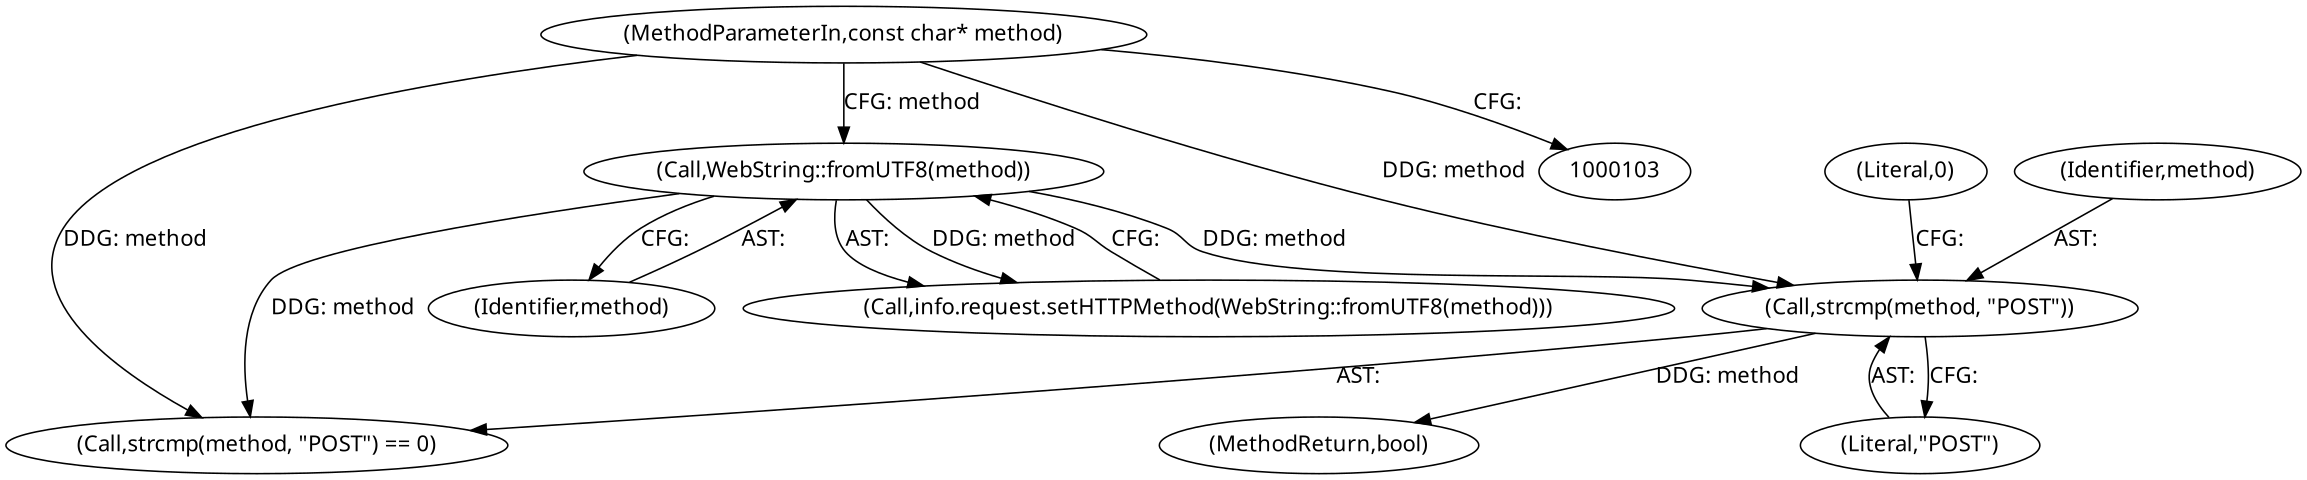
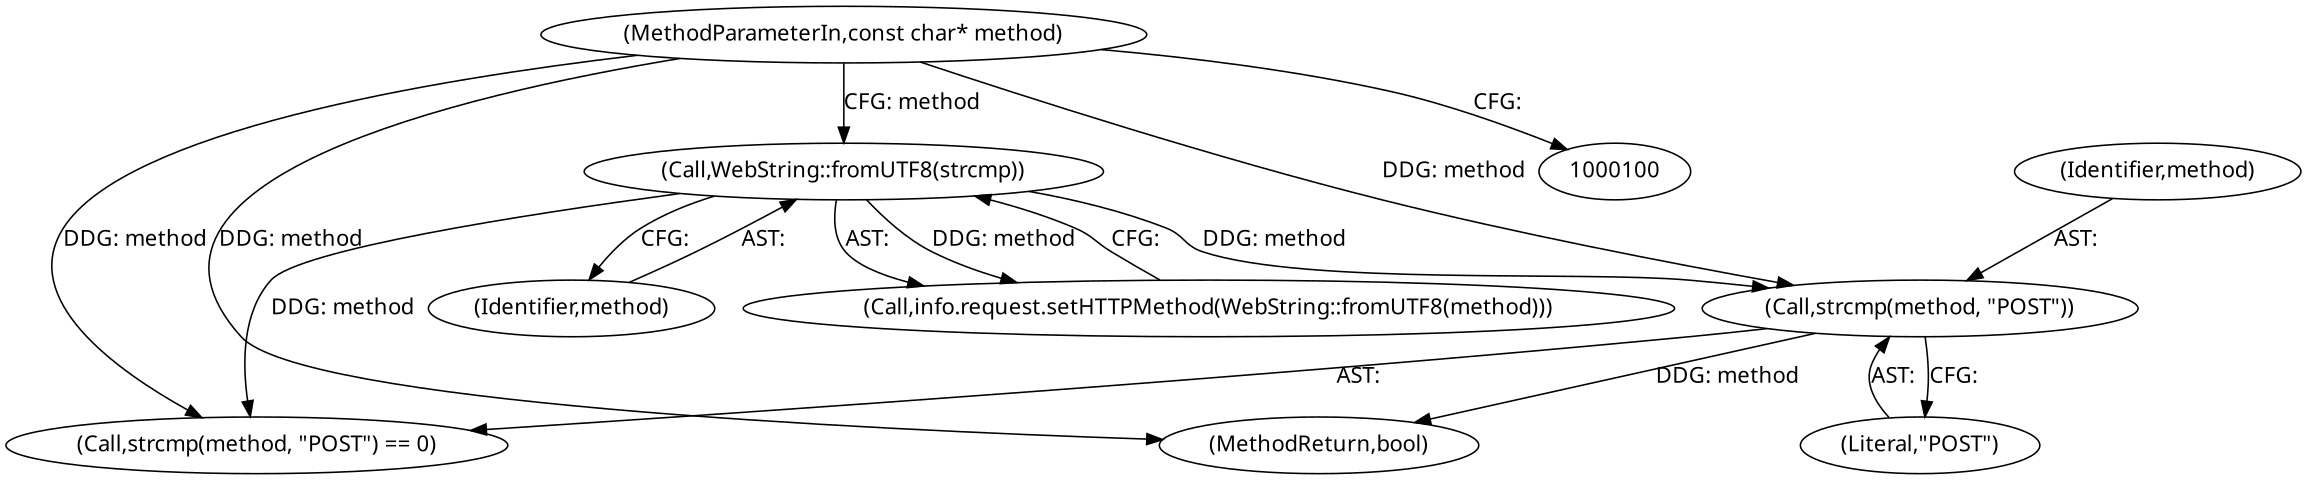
node "(Call,WebString::fromUTF8(method))": label "(Call,WebString::fromUTF8(method))" -> "(Call,WebString::fromUTF8(strcmp))"
node "1000103": label "1000103" -> "1000100"
node "(Literal,0)": removed
edge "(MethodParameterIn,const char* method)" -> "(MethodReturn,bool)": added, label "DDG: method"
